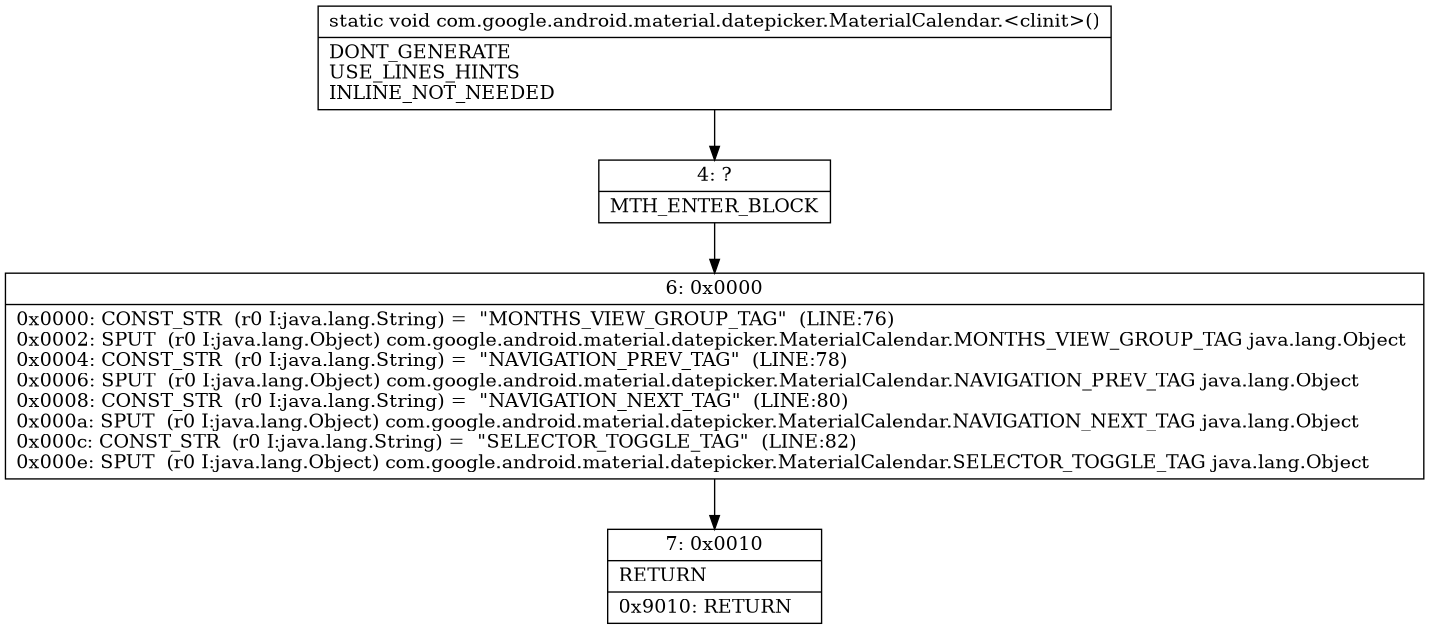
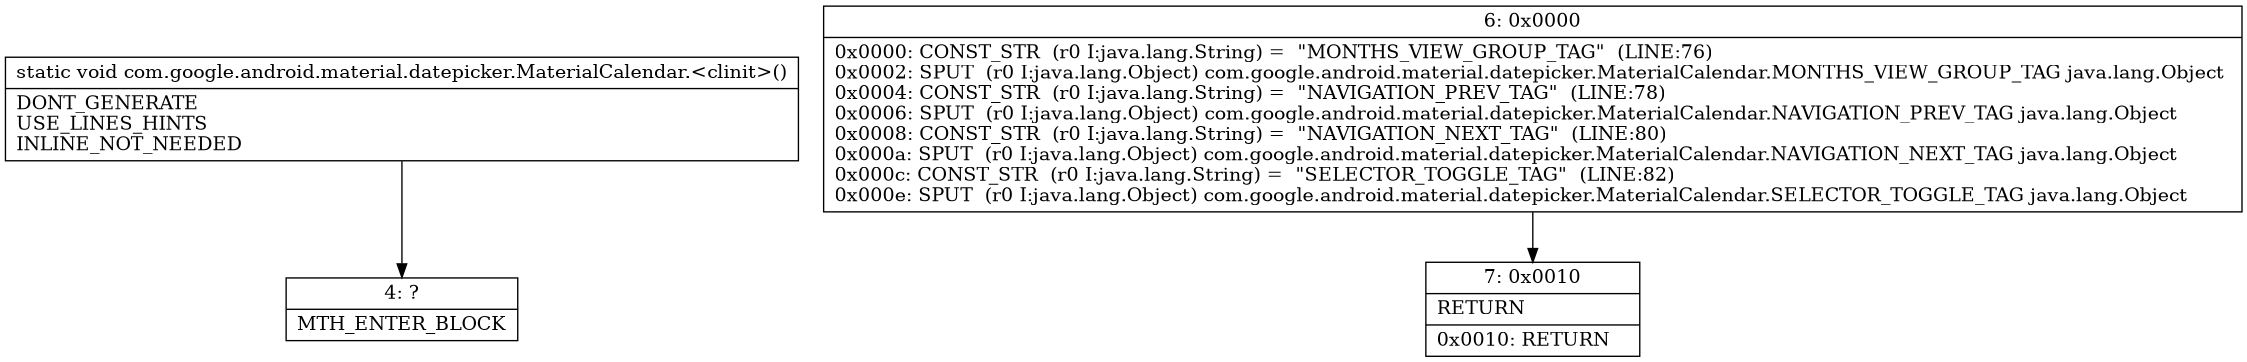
edge "4: ?" -> "6: 0x0000": removed
node "7: 0x0010": text "0x9010: RETURN" -> "0x0010: RETURN"
